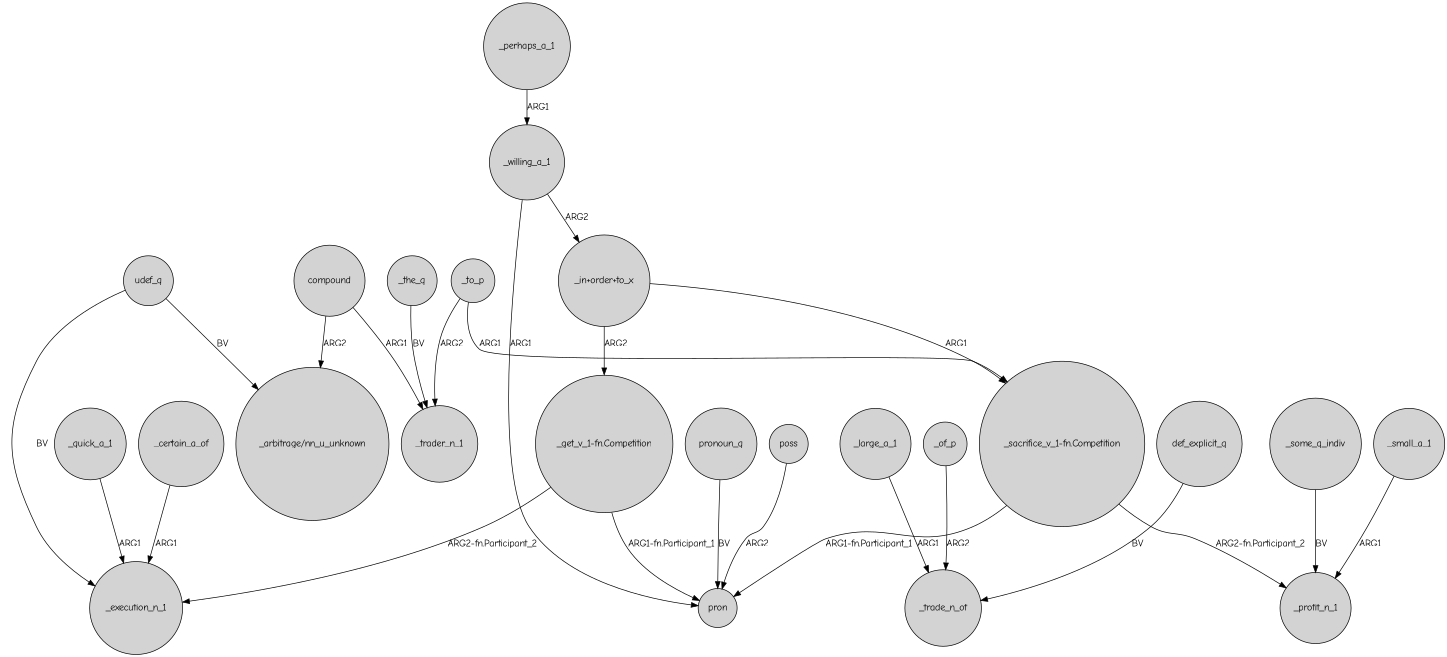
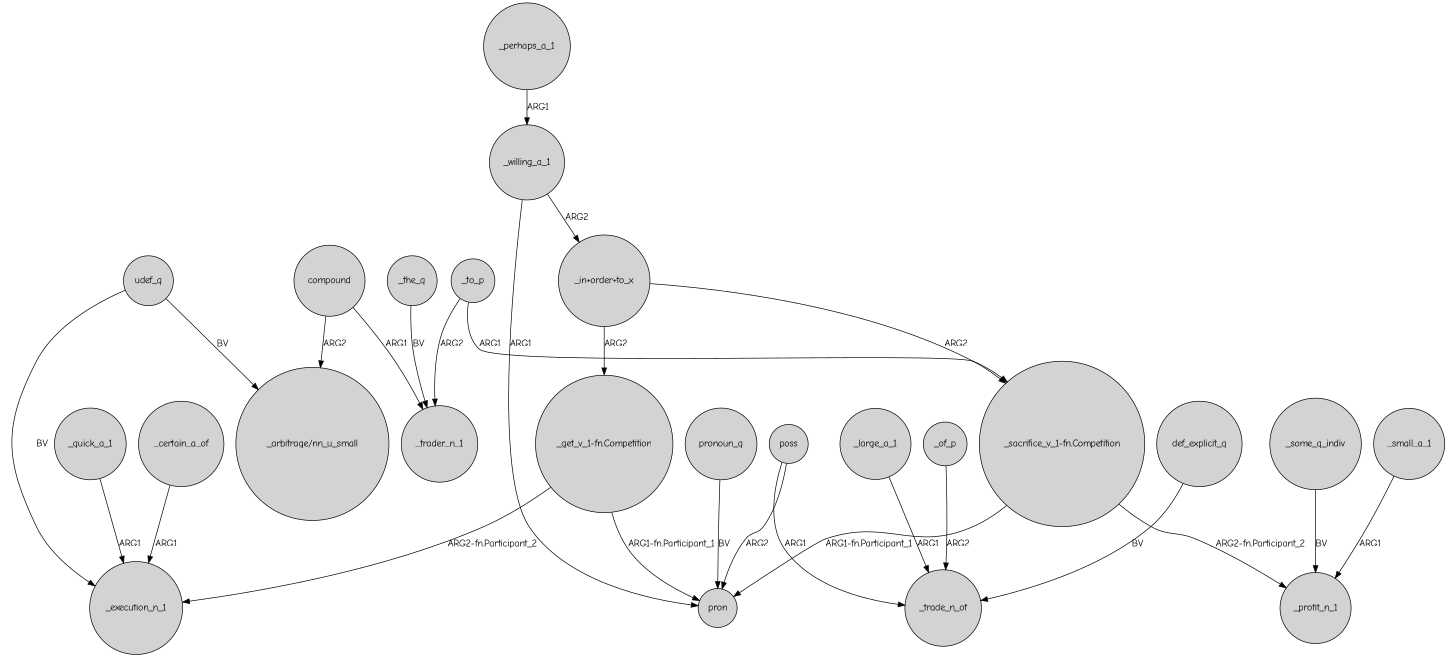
edge "_in+order+to_x" -> "_sacrifice_v_1-fn.Competition": label "ARG1" -> "ARG2"
node "_arbitrage/nn_u_unknown": label "_arbitrage/nn_u_unknown" -> "_arbitrage/nn_u_small"
edge "poss" -> "_trade_n_of": added, label "ARG1"
